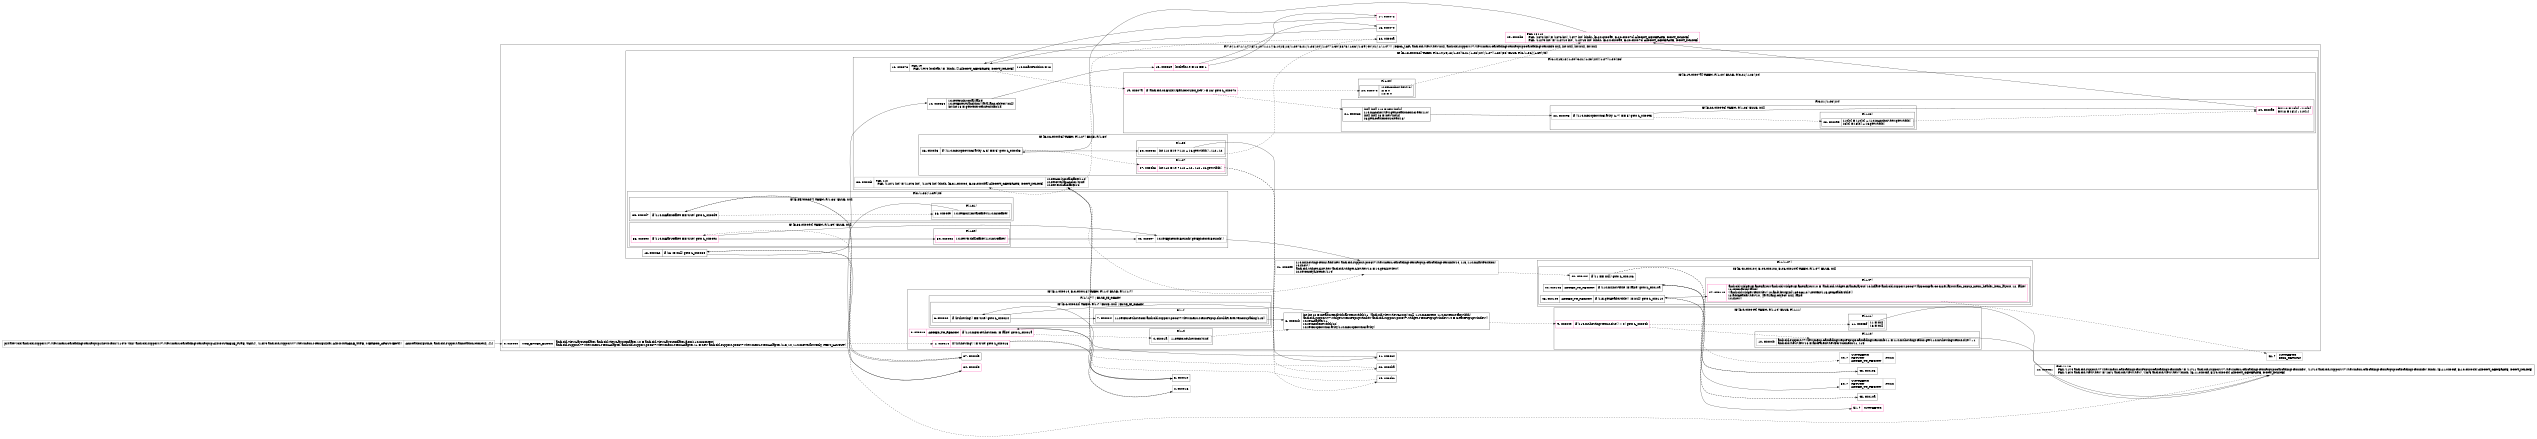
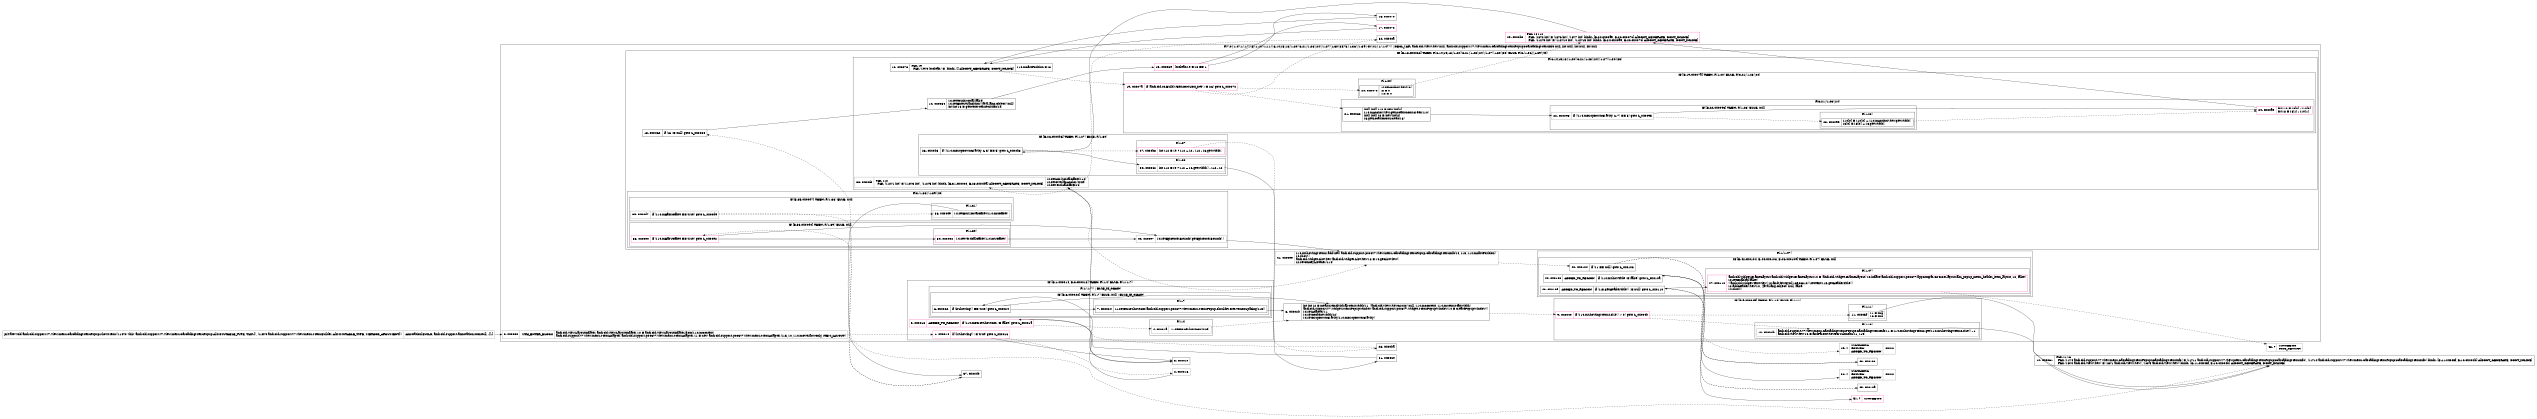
edge "30: 0x00c2" -> "32: 0x00ca": now "19: 0x007a" -> "32: 0x00ca"
node "34: 0x00d5": removed
node "29: 0x00bc": removed
